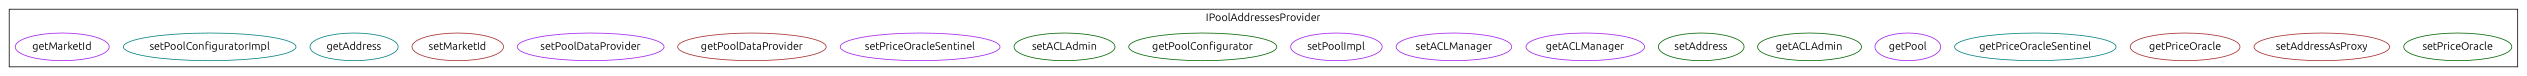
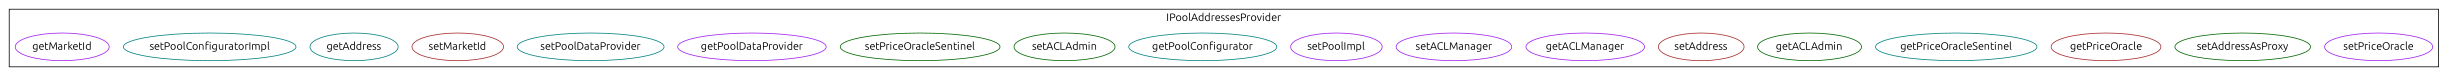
node "setPoolDataProvider": color purple -> teal
node "getPoolDataProvider": color brown -> purple
node "setPriceOracleSentinel": color purple -> darkgreen
node "getPoolConfigurator": color darkgreen -> teal
node "setAddress": color darkgreen -> brown
node "getPool": removed
node "setAddressAsProxy": color brown -> darkgreen
node "setPriceOracle": color darkgreen -> purple
